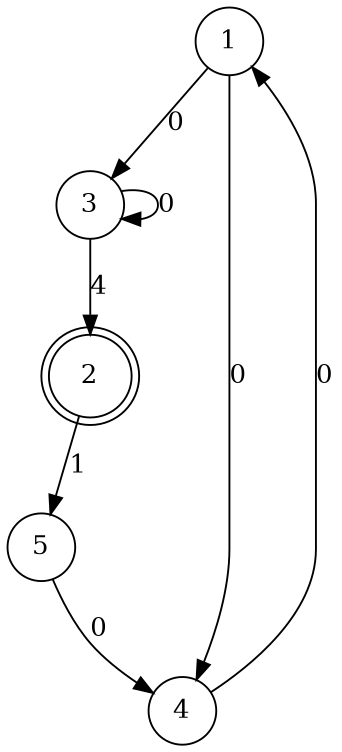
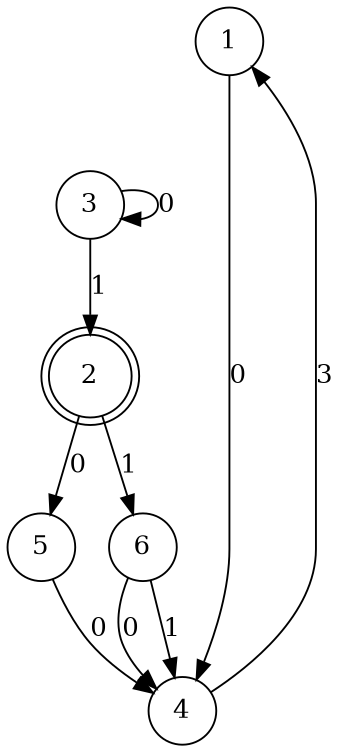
edge "1" -> "3": removed, label "0"
edge "3" -> "2": label "4" -> "1"
edge "4" -> "1": label "0" -> "3"
edge "2" -> "5": label "1" -> "0"
node "6": added
